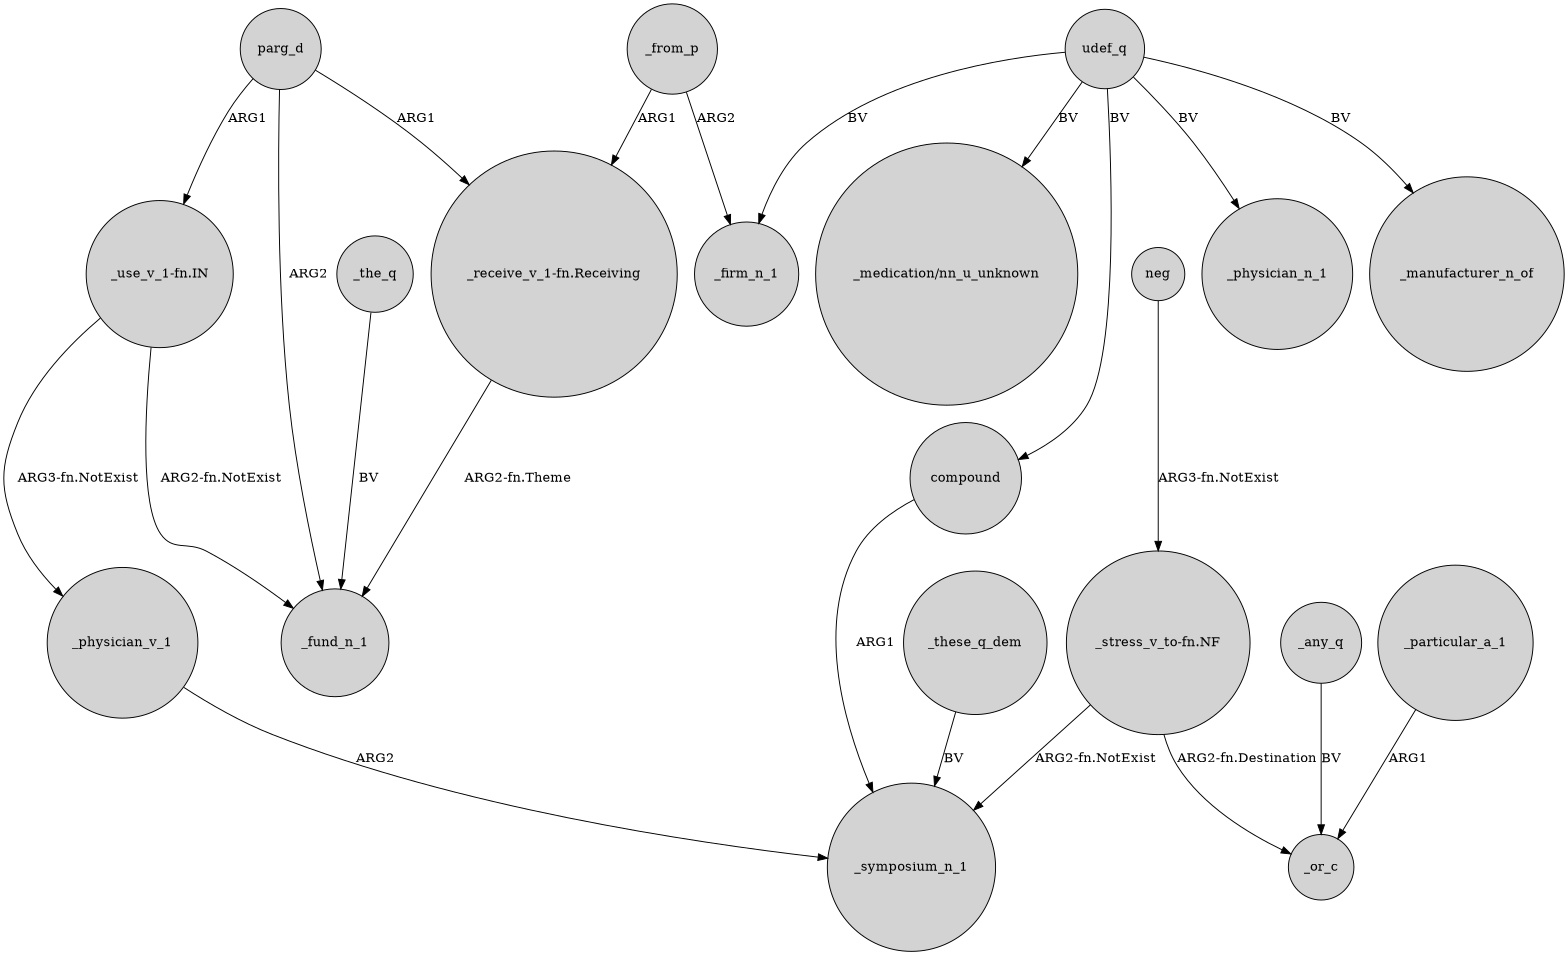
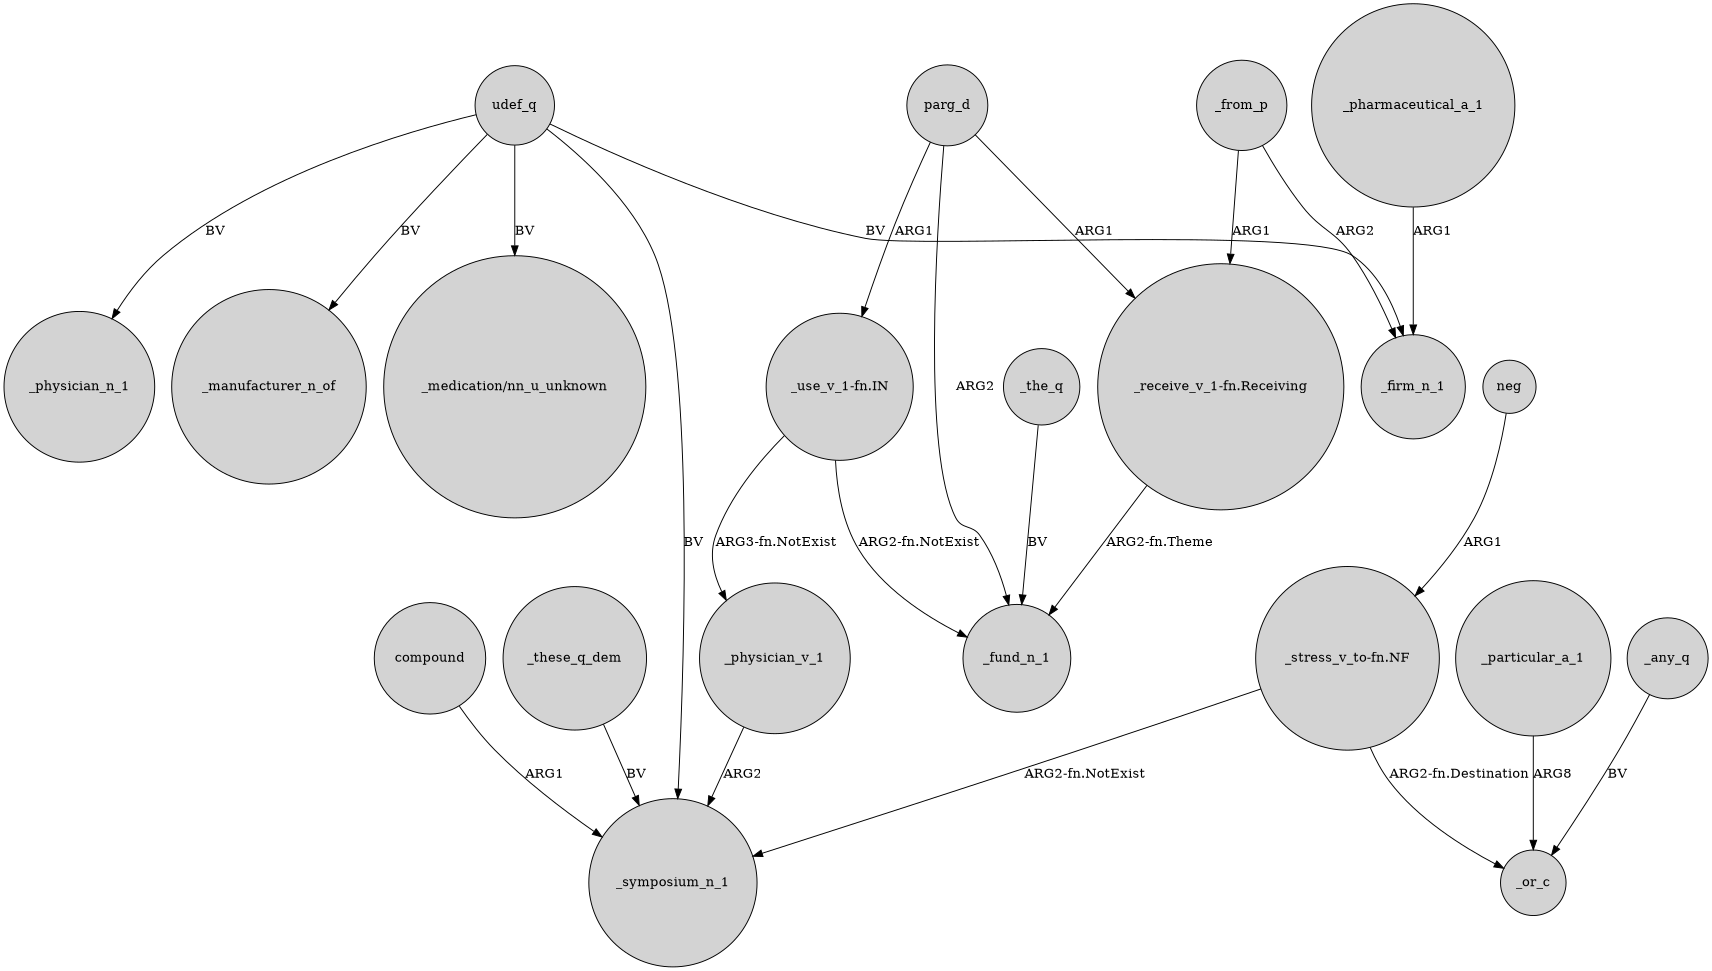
node "_pharmaceutical_a_1": added
edge "udef_q" -> "compound": now "udef_q" -> "_symposium_n_1"
edge "neg" -> "_stress_v_to-fn.NF": label "ARG3-fn.NotExist" -> "ARG1"
edge "_particular_a_1" -> "_or_c": label "ARG1" -> "ARG8"
